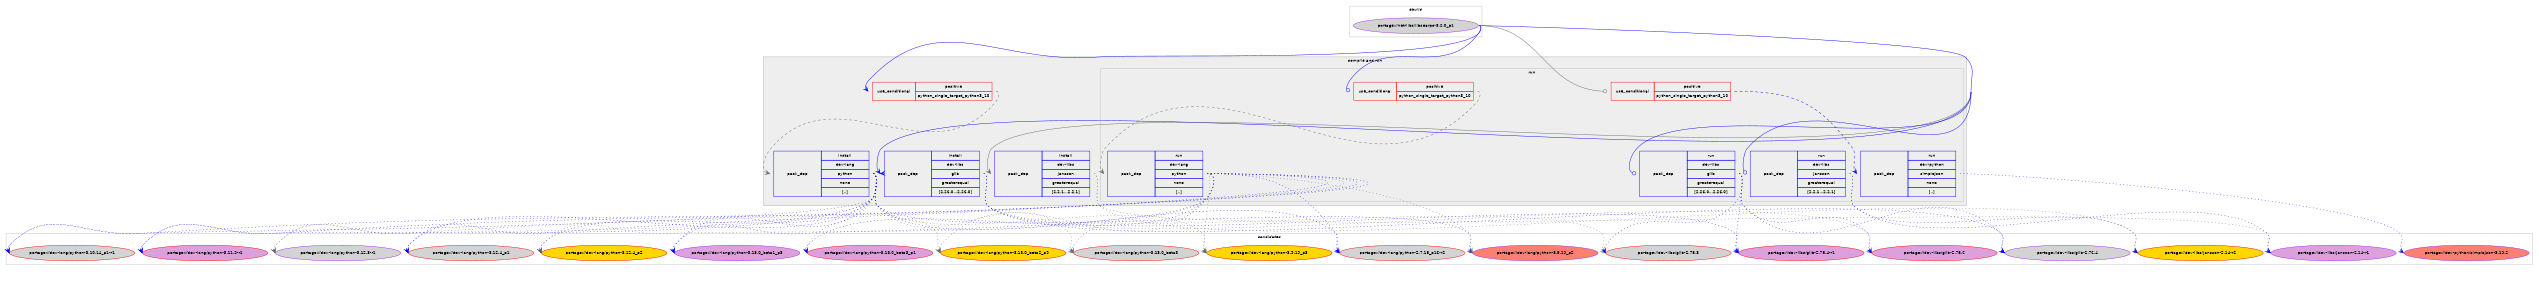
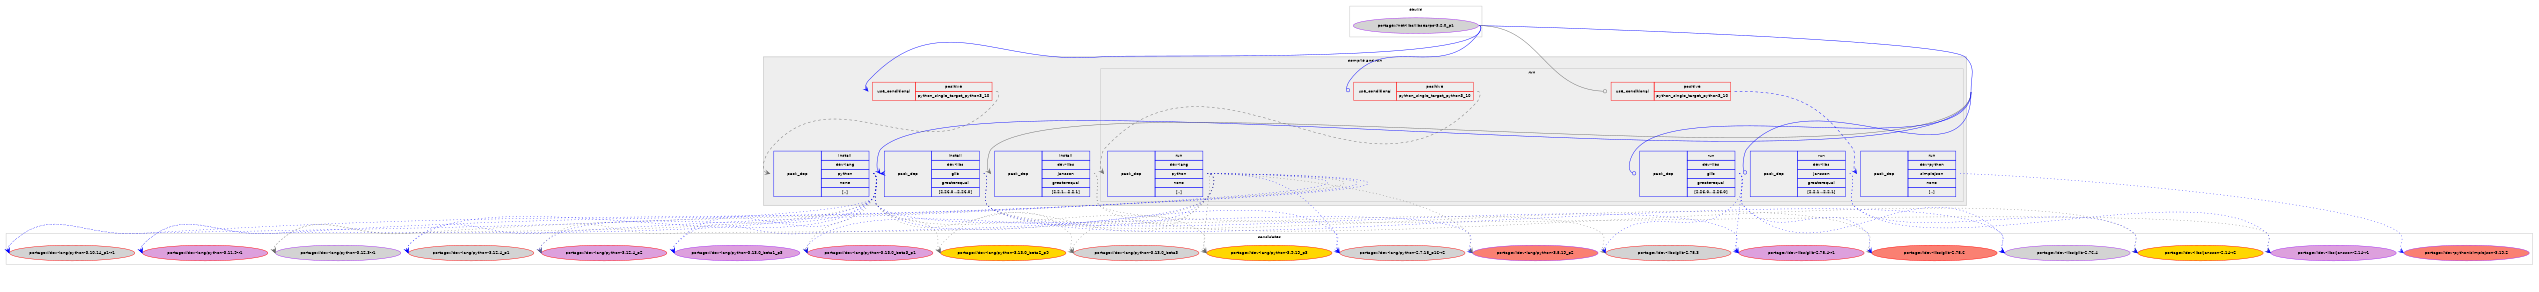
node "portage://dev-lang/python-3.12.4_p2": fillcolor gold -> plum
node "portage://dev-libs/glib-2.78.6": fillcolor plum -> salmon
